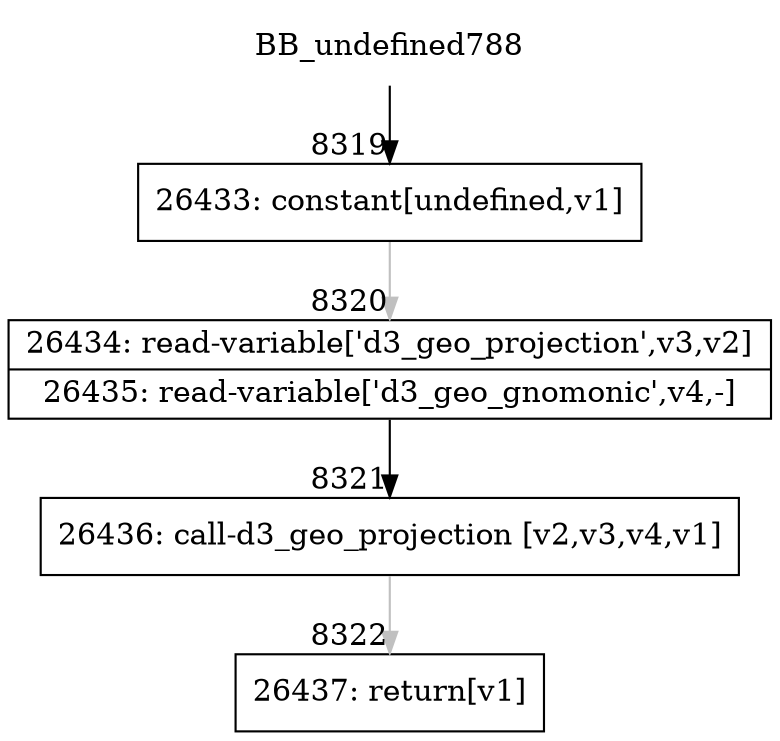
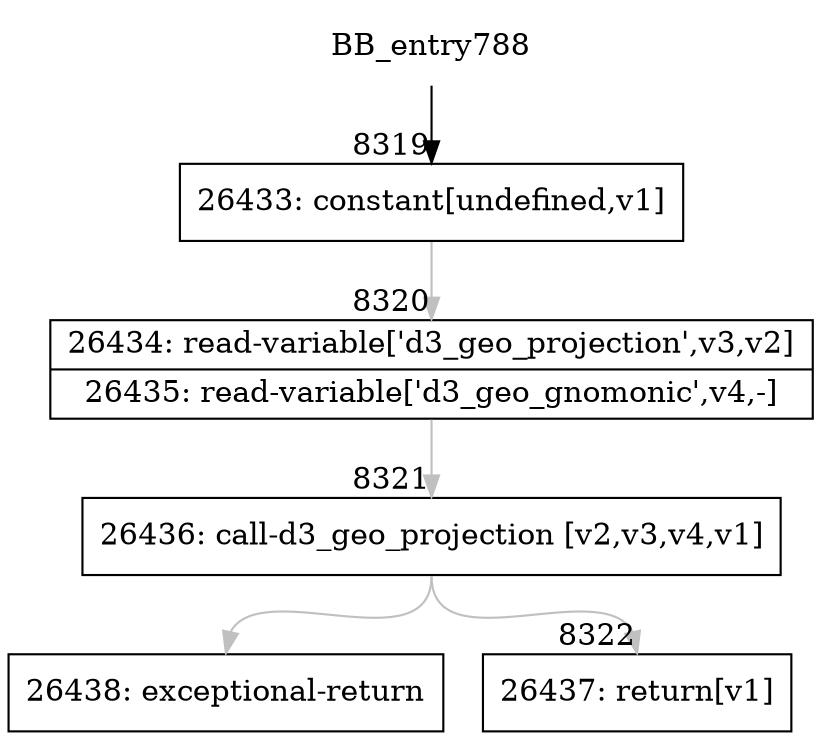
node "BB_undefined788": label "BB_undefined788" -> "BB_entry788"
edge "26434: read-variable['d3_geo_projection',v3,v2]" -> "26436: call-d3_geo_projection [v2,v3,v4,v1]": color black -> gray
node "26438: exceptional-return": added
